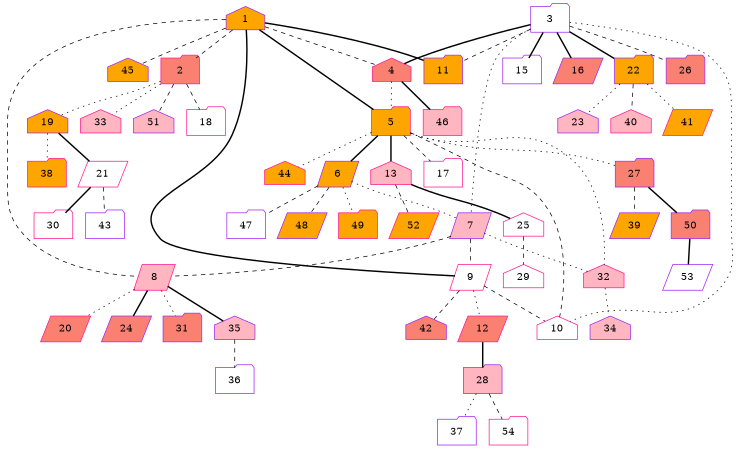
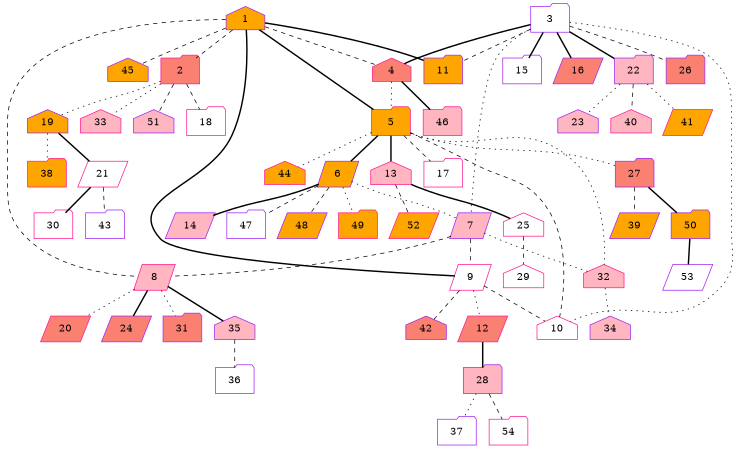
node "22": fillcolor orange -> lightpink
node "14": added
node "50": fillcolor salmon -> orange
